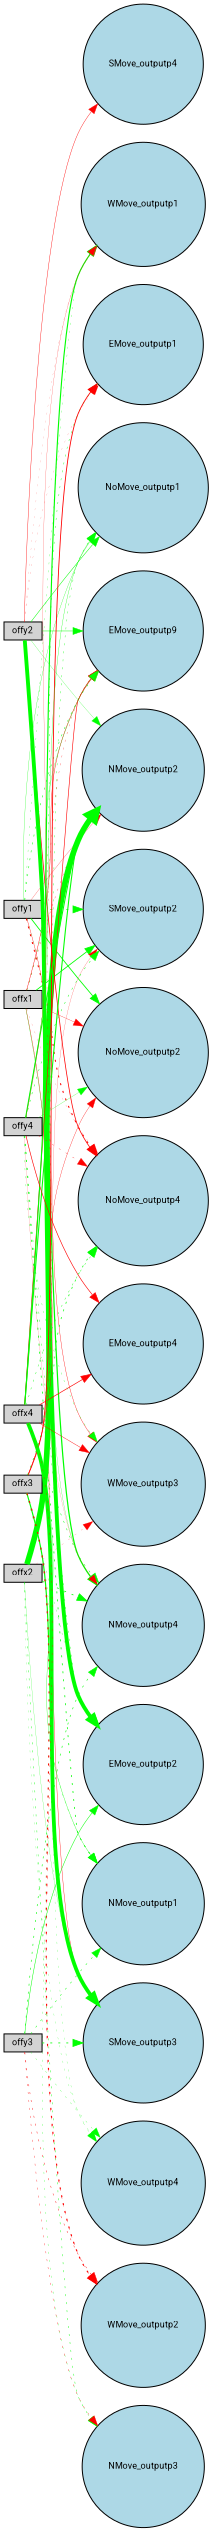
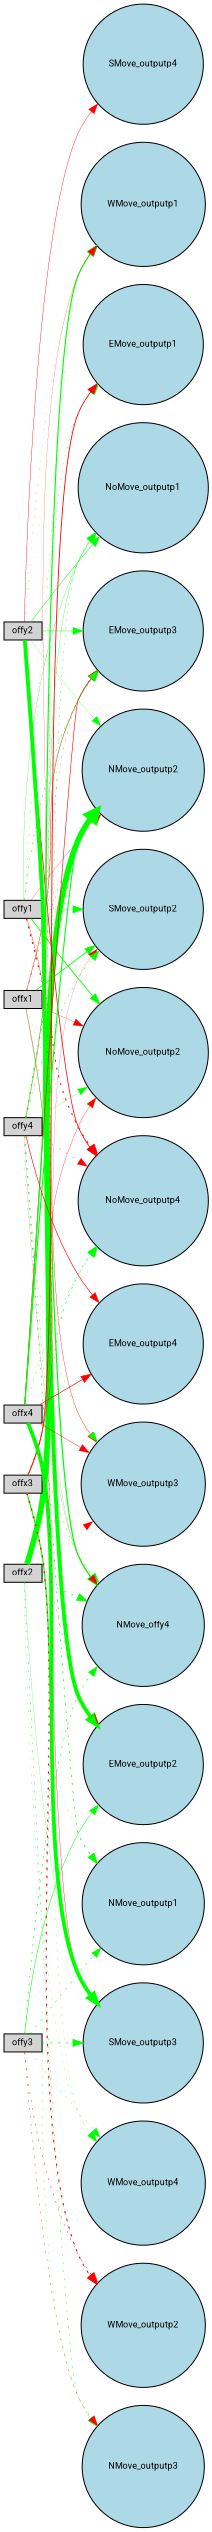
edge "offy2" -> "EMove_outputp1": color red -> green
node "EMove_outputp9": label "EMove_outputp9" -> "EMove_outputp3"
edge "offy4" -> "NMove_outputp2": style solid -> dotted
edge "offx3" -> "EMove_outputp2": color green -> red
node "NMove_outputp4": label "NMove_outputp4" -> "NMove_offy4"
edge "offx4" -> "NMove_outputp1": removed
